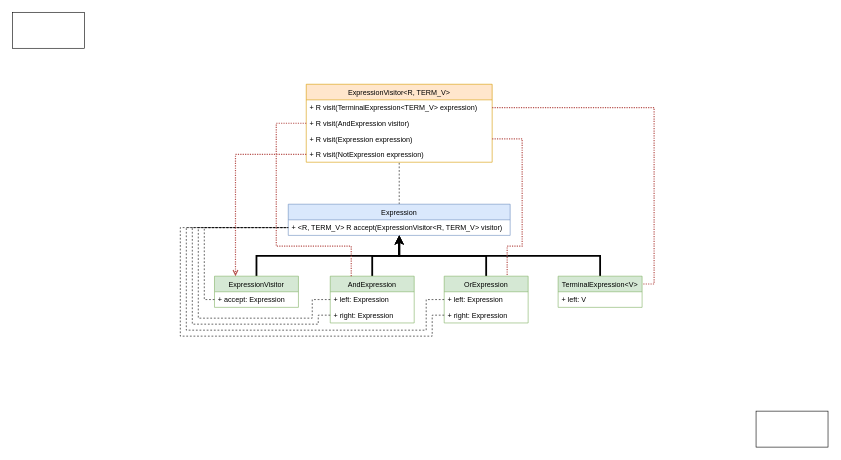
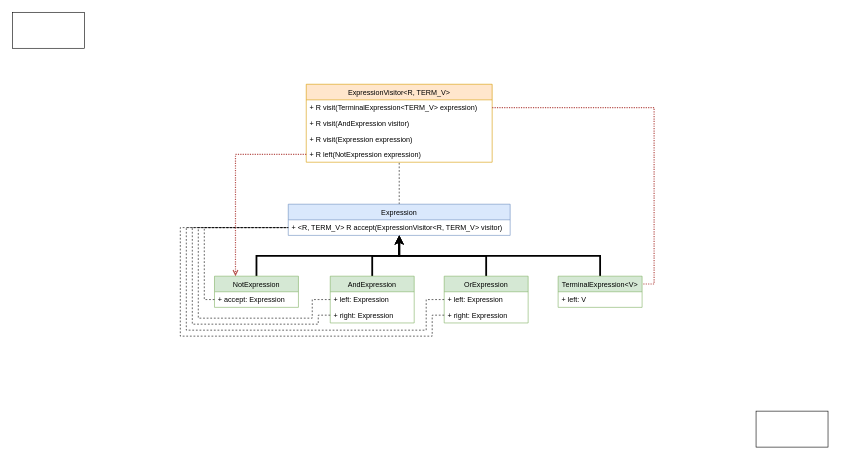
node "+ R visit(NotExpression expression)": label "+ R visit(NotExpression expression)" -> "+ R left(NotExpression expression)"
edge "+ R visit(Expression expression)" -- "OrExpression": removed
edge "+ R visit(AndExpression visitor)" -- "AndExpression": removed
node "ExpressionVisitor": label "ExpressionVisitor" -> "NotExpression"
